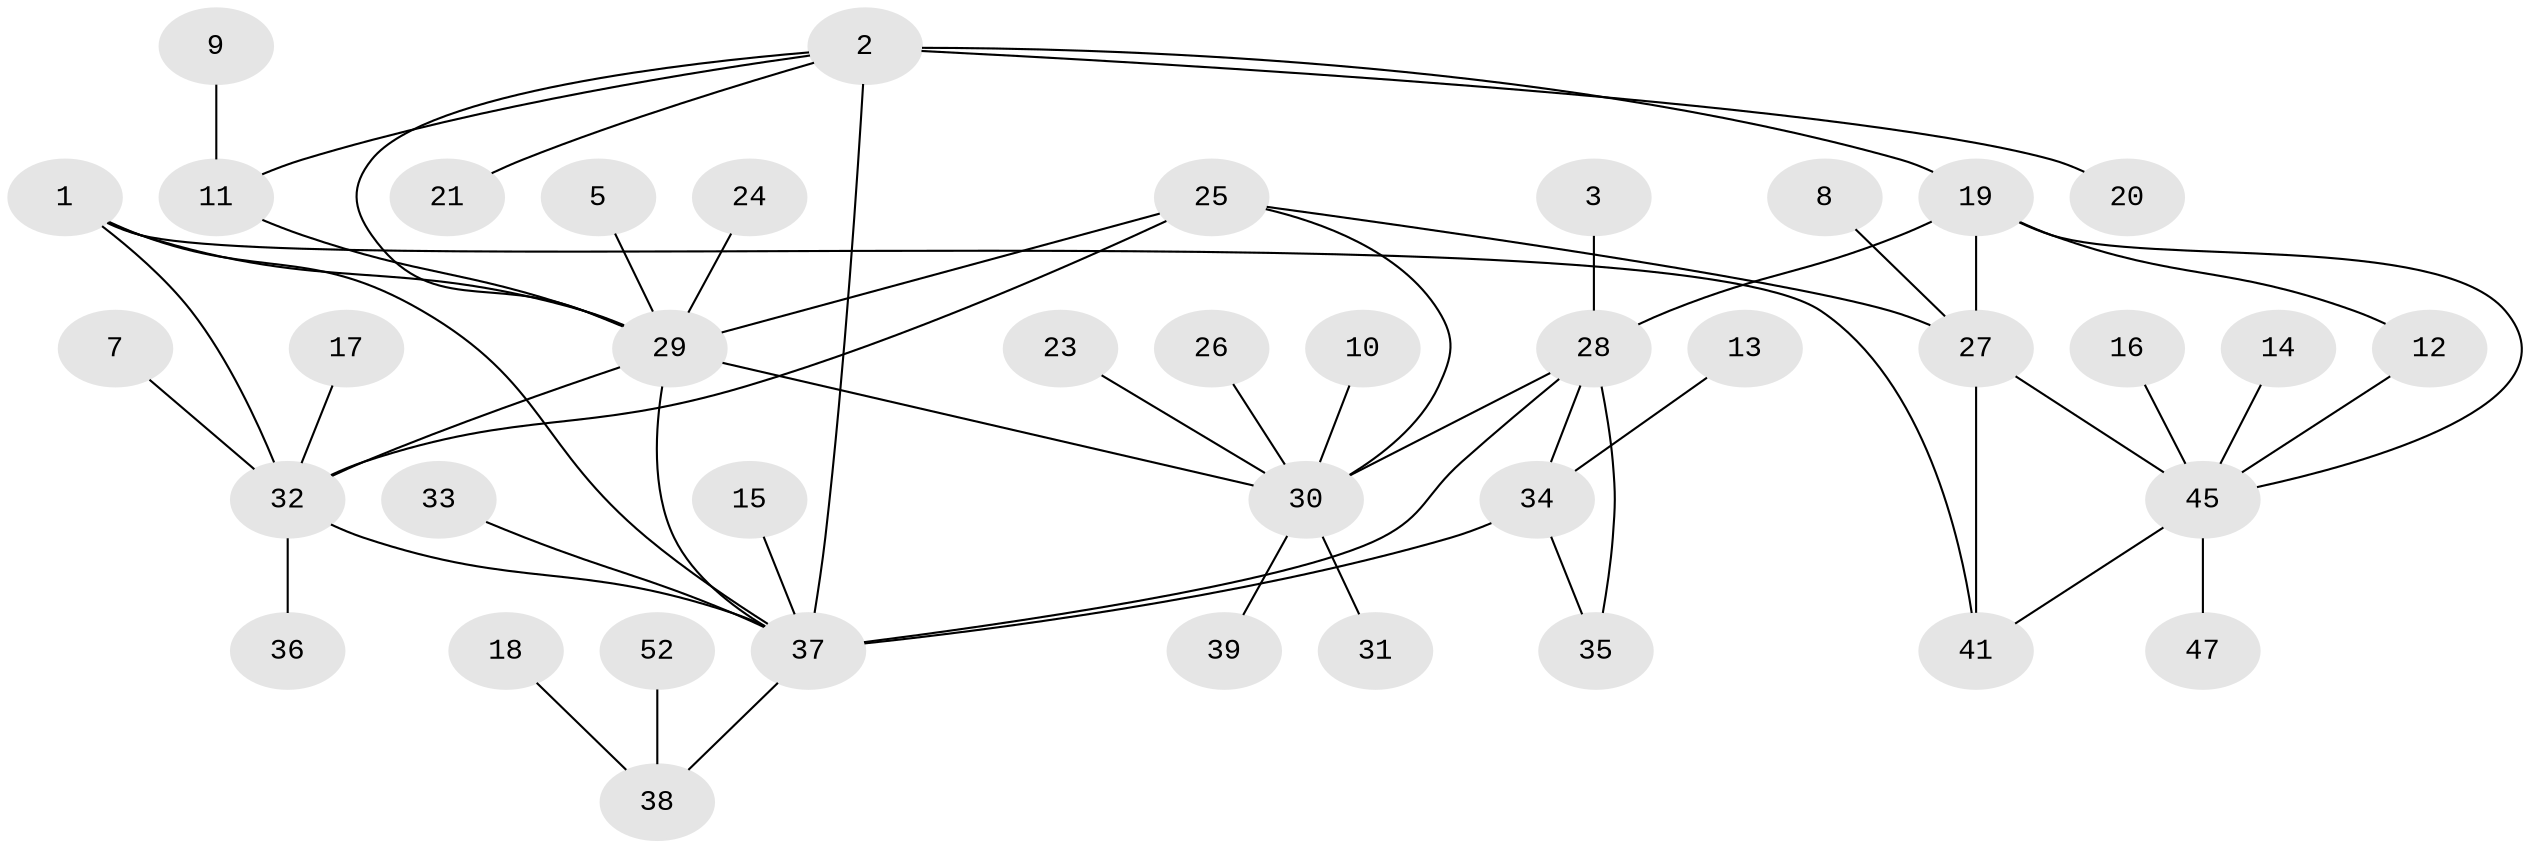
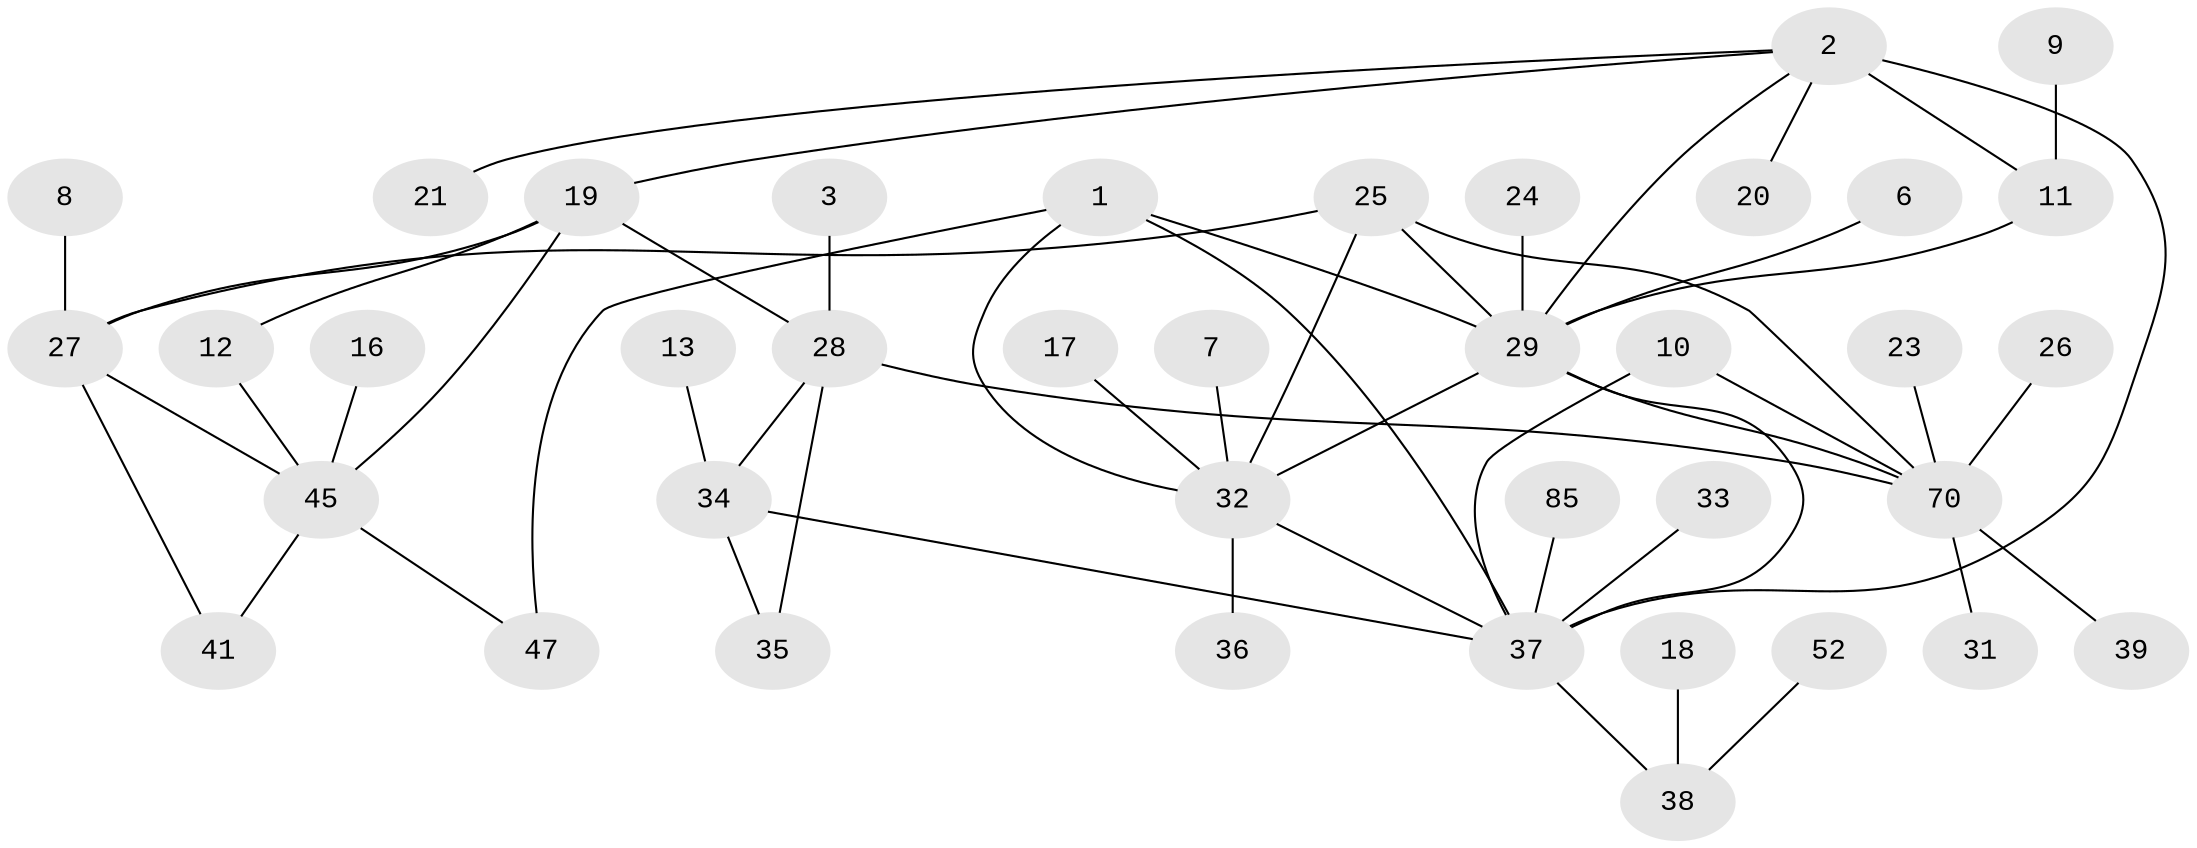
node "5": label "5" -> "6"
edge "1" -- "41": now "1" -- "47"
node "14": removed
node "15": label "15" -> "85"
node "30": label "30" -> "70"
edge "28" -- "37": now "10" -- "37"
